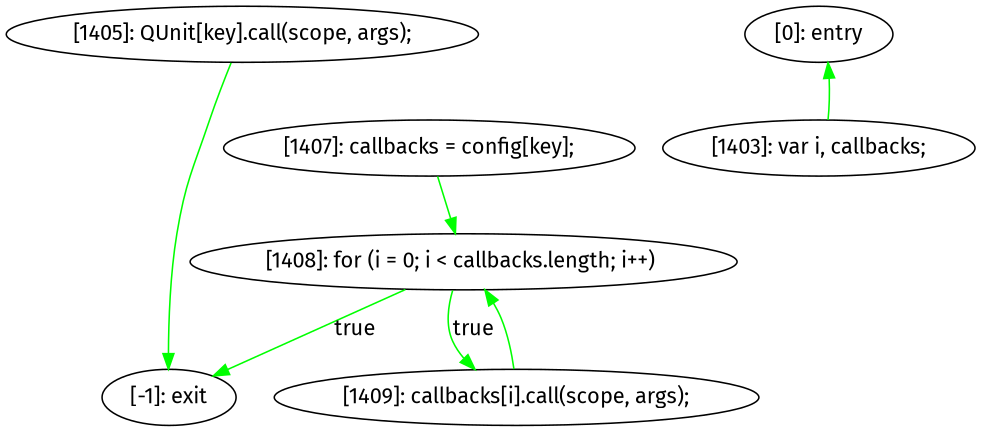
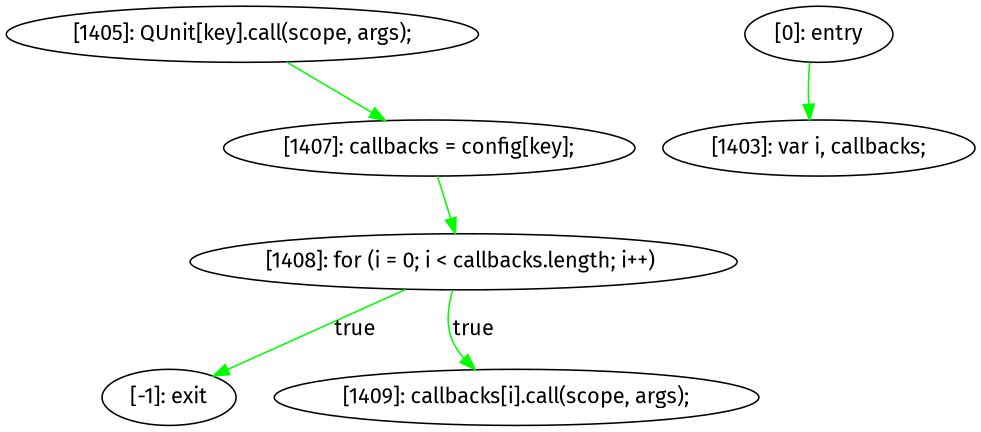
edge "[1403]: var i, callbacks;" -> "[0]: entry": reversed
edge "[1405]: QUnit[key].call(scope, args);" -> "[-1]: exit": now "[1405]: QUnit[key].call(scope, args);" -> "[1407]: callbacks = config[key];"
edge "[1409]: callbacks[i].call(scope, args);" -> "[1408]: for (i = 0; i < callbacks.length; i++)": removed
